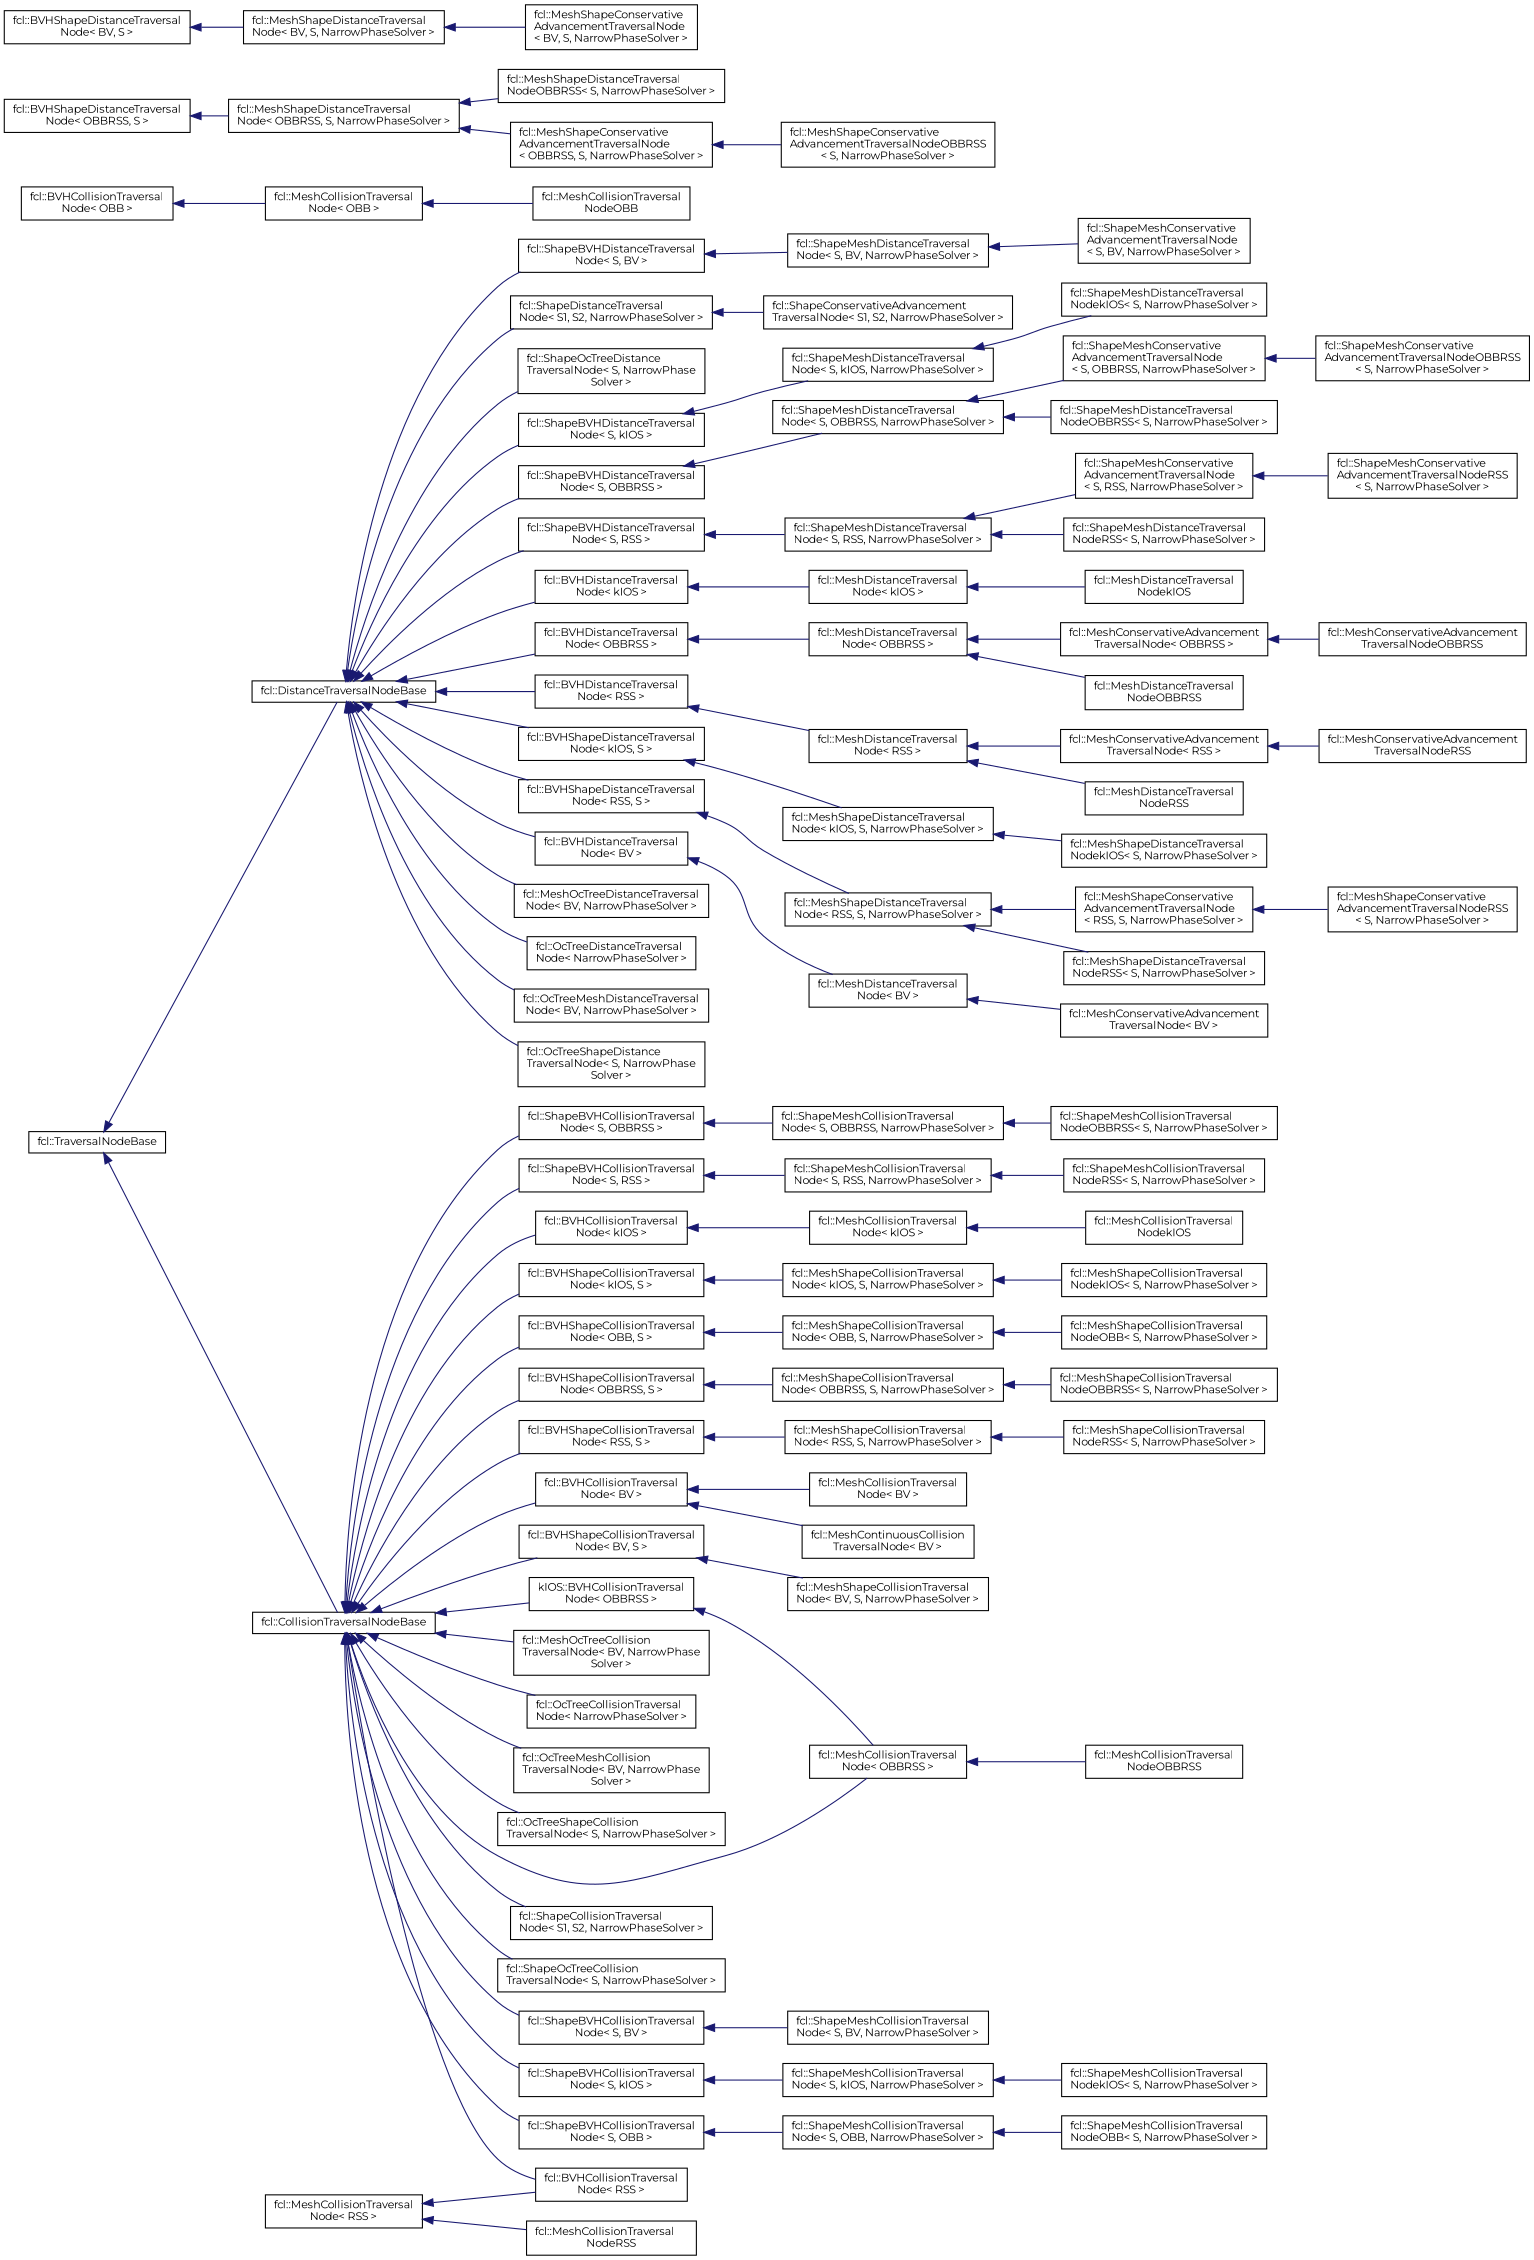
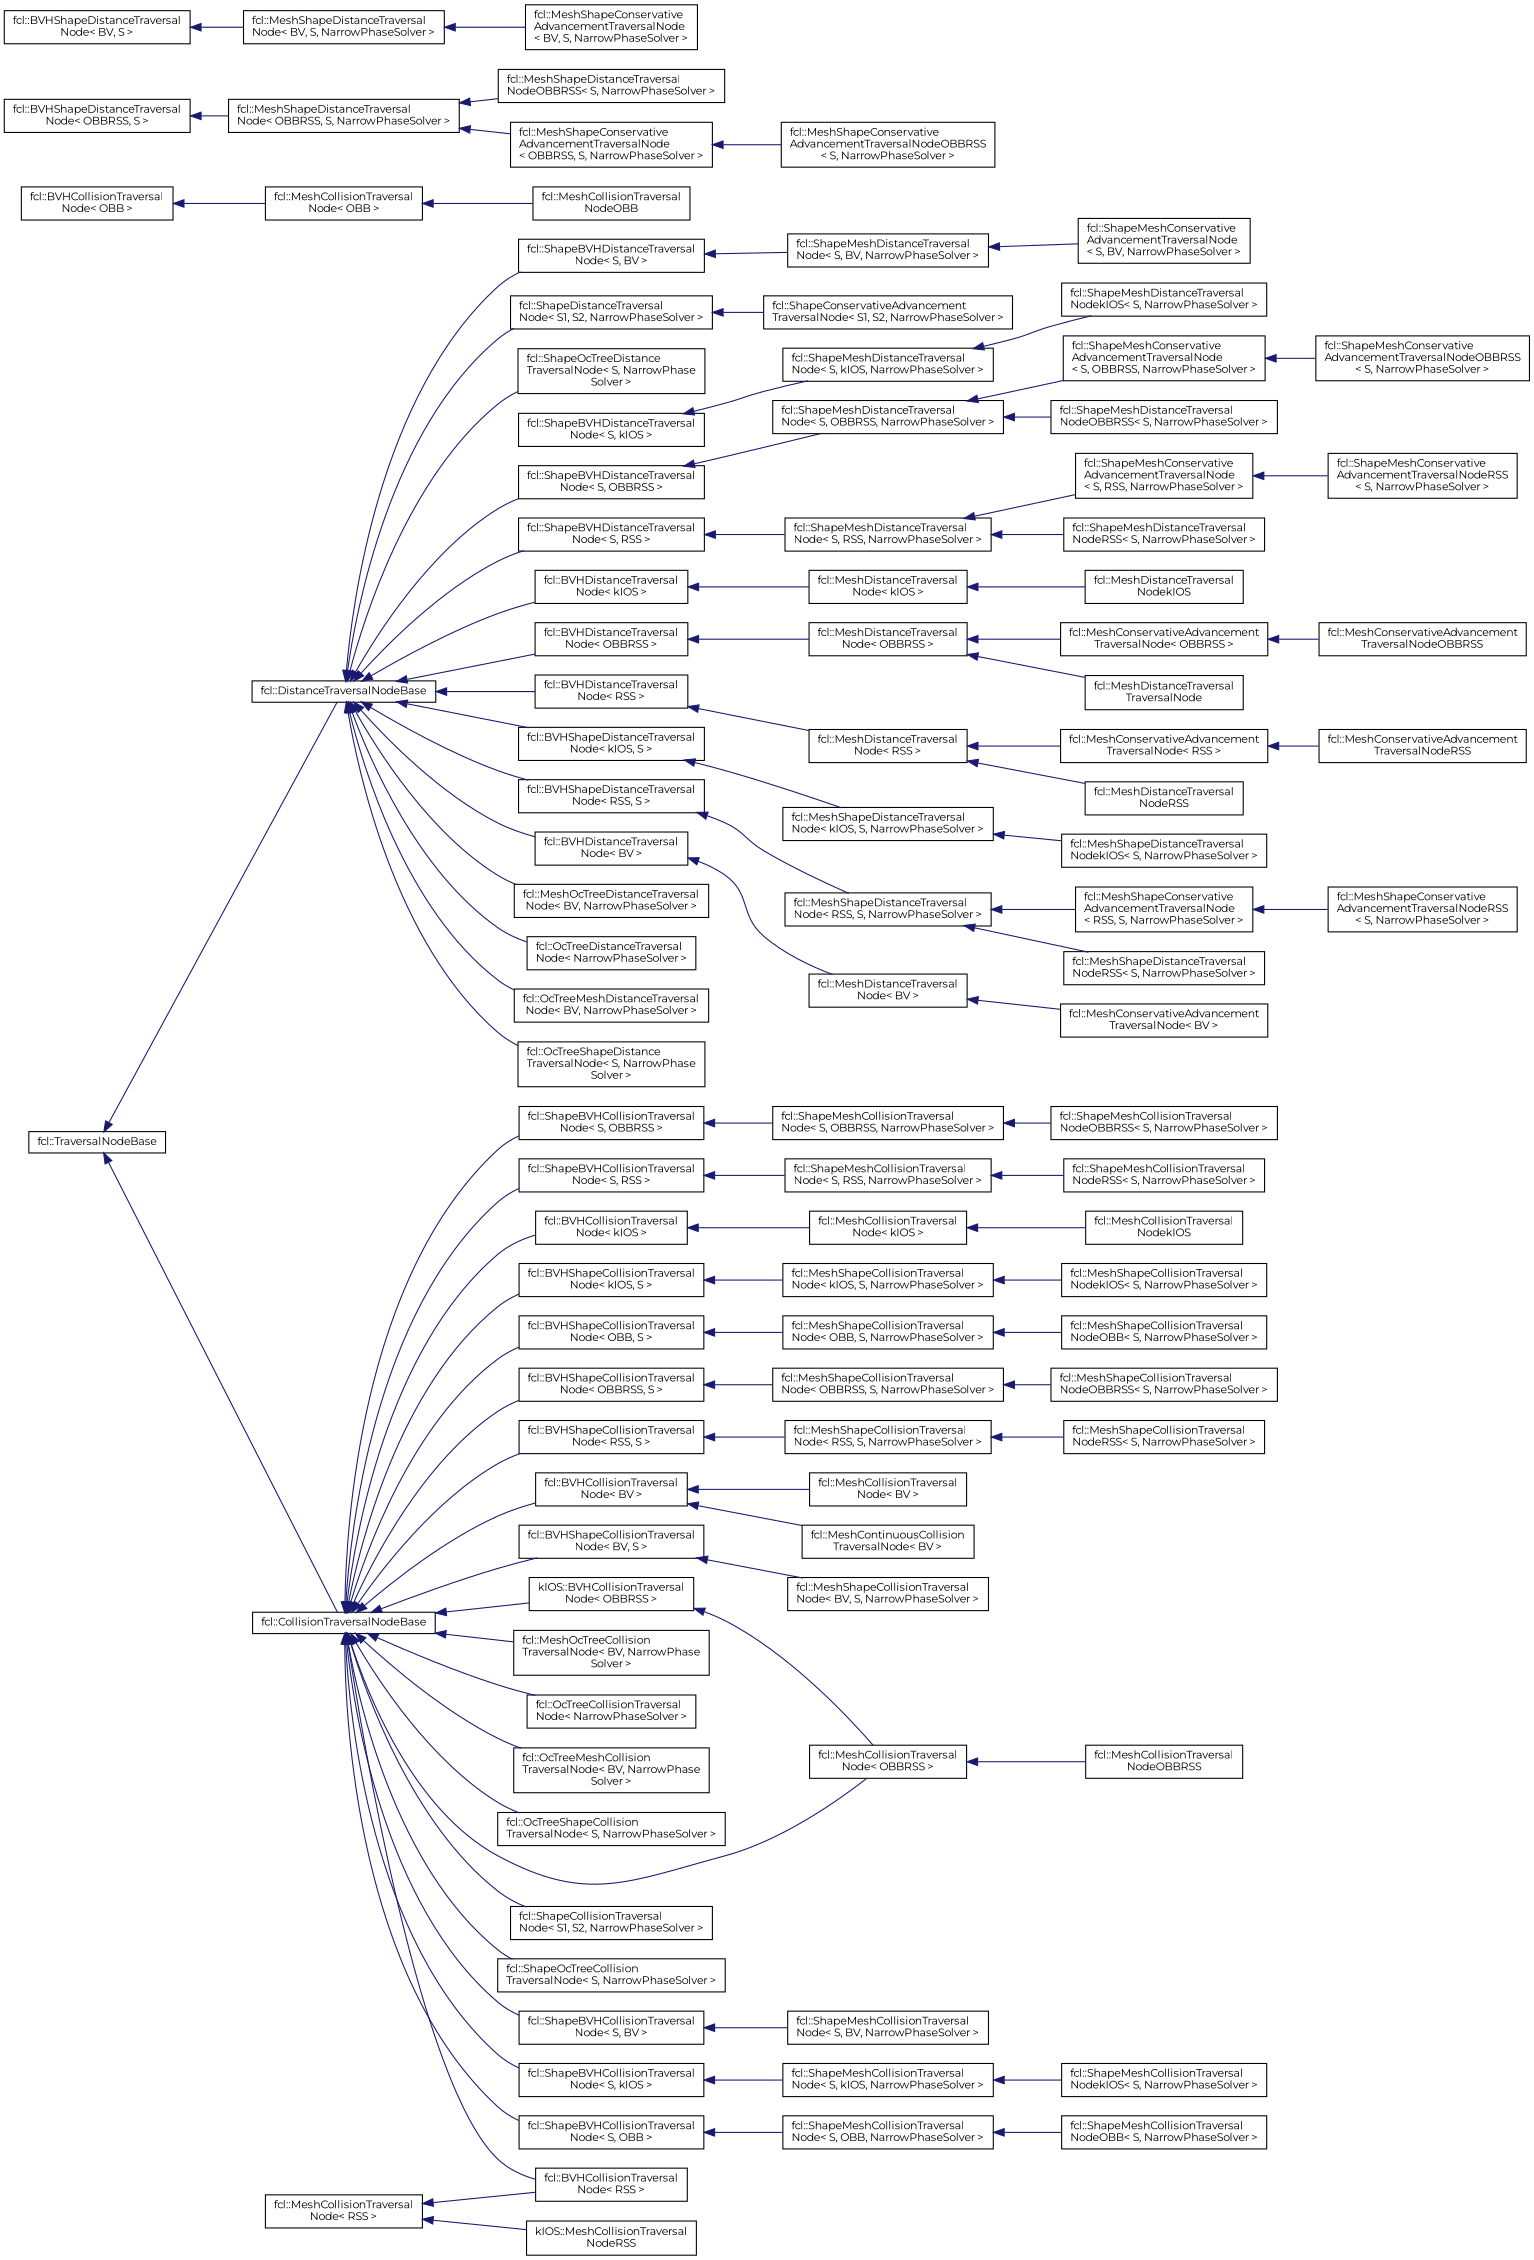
edge "fcl::ShapeBVHDistanceTraversal Node< S, kIOS >" -> "fcl::DistanceTraversalNodeBase": removed
node "fcl::MeshDistanceTraversal NodeOBBRSS": label "fcl::MeshDistanceTraversal NodeOBBRSS" -> "fcl::MeshDistanceTraversal TraversalNode"
node "fcl::MeshCollisionTraversal NodeRSS": label "fcl::MeshCollisionTraversal NodeRSS" -> "kIOS::MeshCollisionTraversal NodeRSS"
